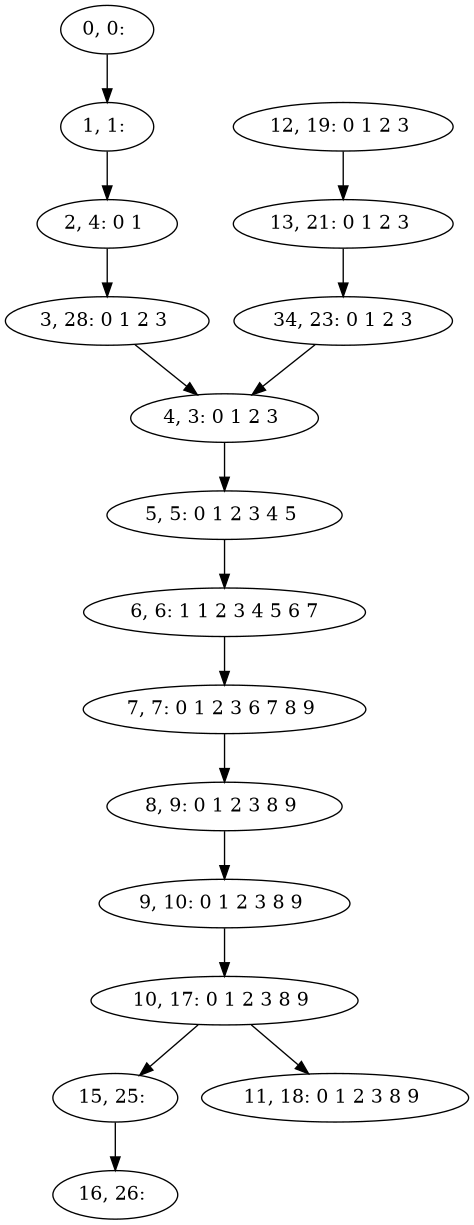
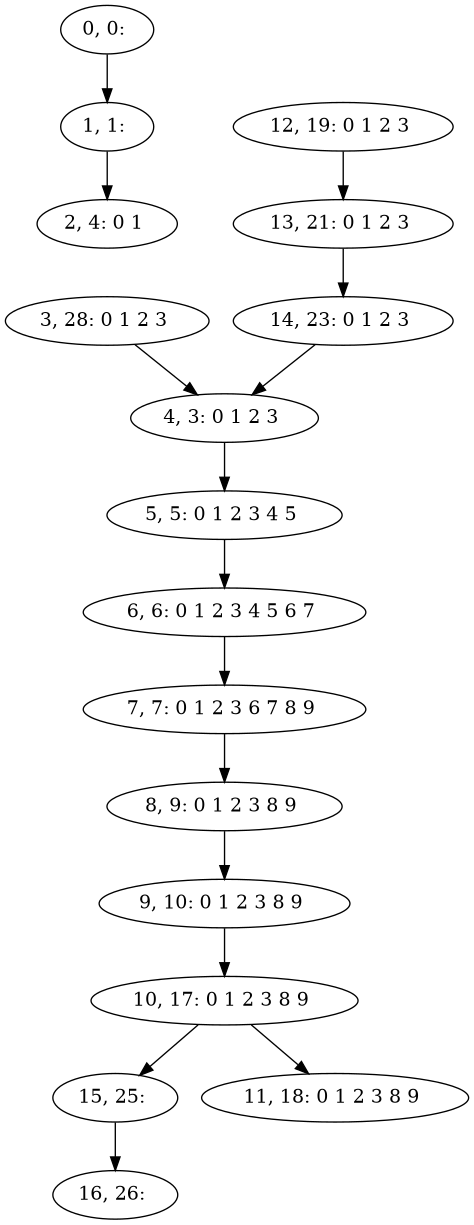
edge "2, 4: 0 1" -> "3, 28: 0 1 2 3": removed
node "34, 23: 0 1 2 3": label "34, 23: 0 1 2 3" -> "14, 23: 0 1 2 3"
node "6, 6: 1 1 2 3 4 5 6 7": label "6, 6: 1 1 2 3 4 5 6 7" -> "6, 6: 0 1 2 3 4 5 6 7"
